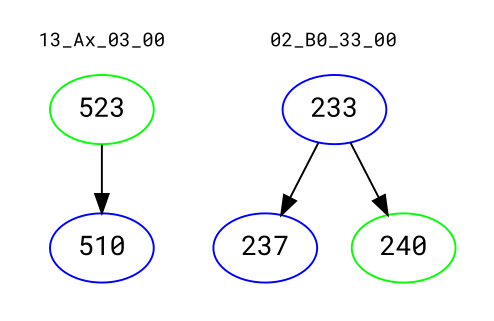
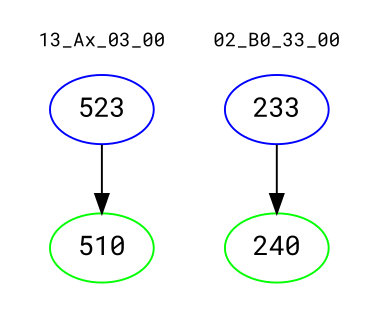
node "523": color green -> blue
node "510": color blue -> green
node "237": removed
